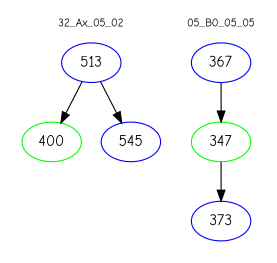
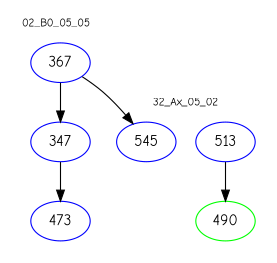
cluster "05_B0_05_05": label "05_B0_05_05" -> "02_B0_05_05"
edge "513" -> "545": now "367" -> "545"
node "400": label "400" -> "490"
node "347": color green -> blue
node "373": label "373" -> "473"
